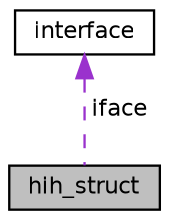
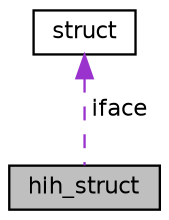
node "interface": label "interface" -> "struct"
